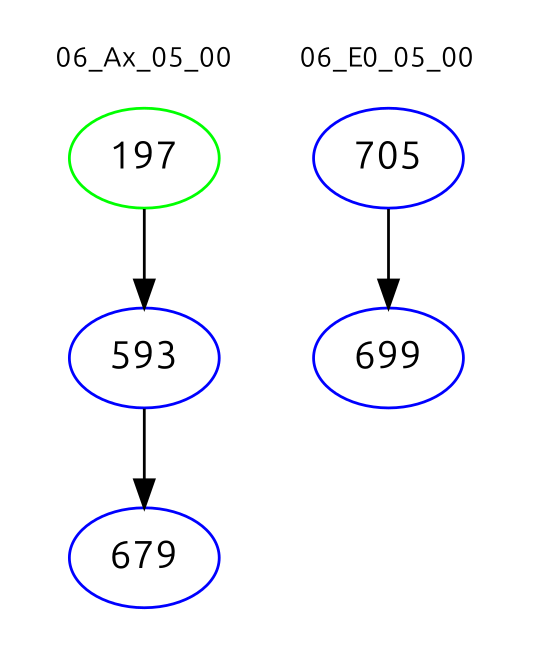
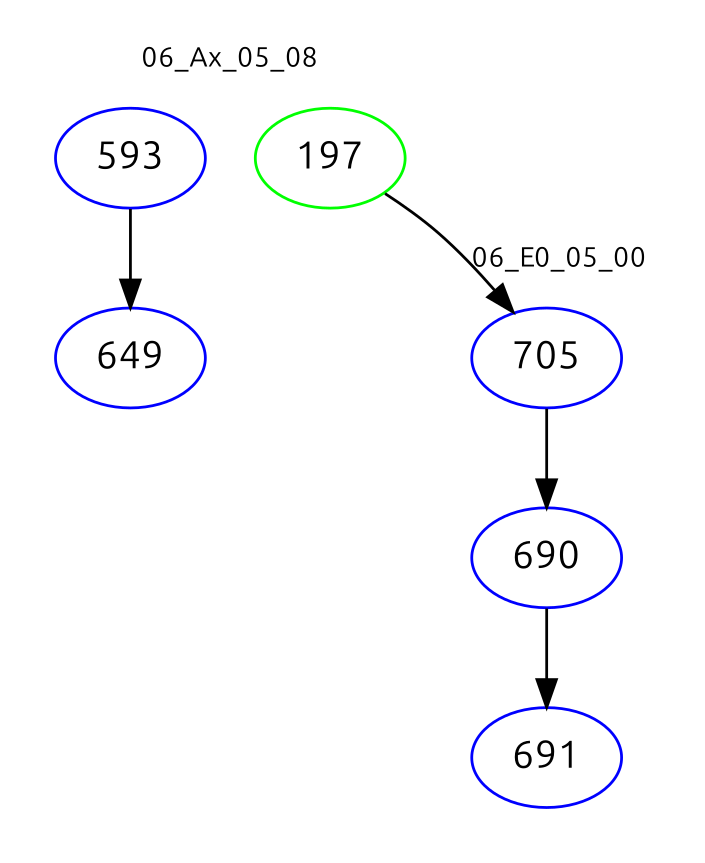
cluster "06_Ax_05_00": label "06_Ax_05_00" -> "06_Ax_05_08"
edge "197" -> "593": now "197" -> "705"
node "699": label "699" -> "690"
node "679": label "679" -> "649"
node "691": added
